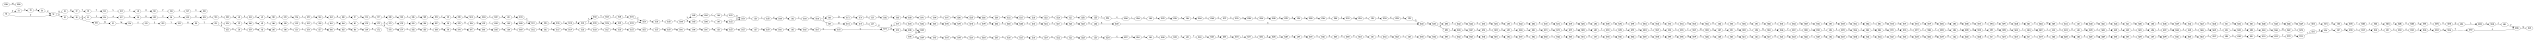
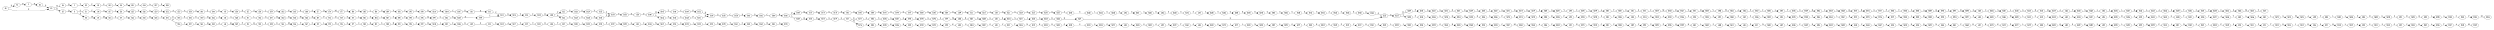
edge "S73" -> "S75": now "S72" -> "S75"
edge "S502" -> "S528": now "S502" -> "S504"
edge "S170" -> "S173": removed, label "G"
edge "S186" -> "S183": reversed
